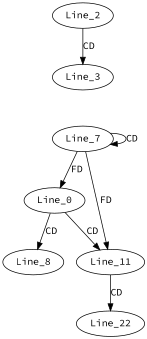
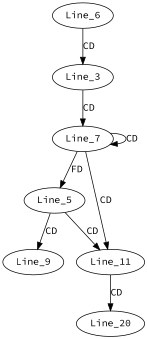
node "Line_2": label "Line_2" -> "Line_6"
edge "Line_3" -> "Line_7": added, label "CD"
node "Line_0": label "Line_0" -> "Line_5"
edge "Line_7" -> "Line_11": label "FD" -> "CD"
node "Line_8": label "Line_8" -> "Line_9"
node "Line_22": label "Line_22" -> "Line_20"
